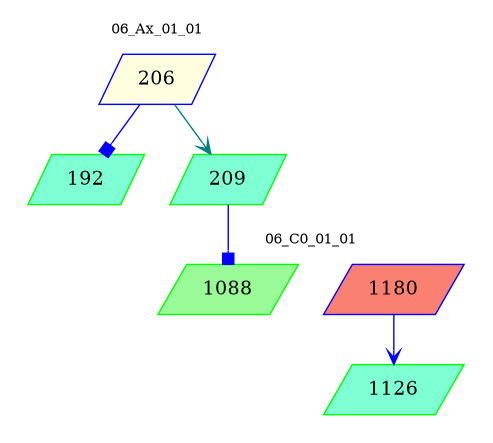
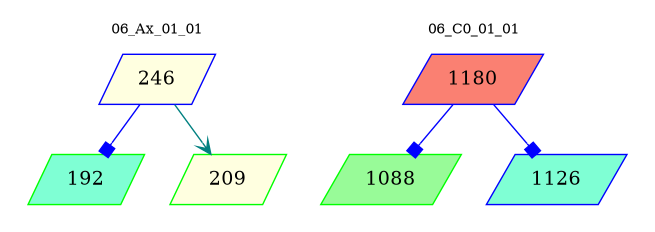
node "206": label "206" -> "246"
node "209": fillcolor aquamarine -> lightyellow
edge "209" -> "1088": now "1180" -> "1088"
edge "1180" -> "1126": arrowhead vee -> box
node "1126": color green -> blue
